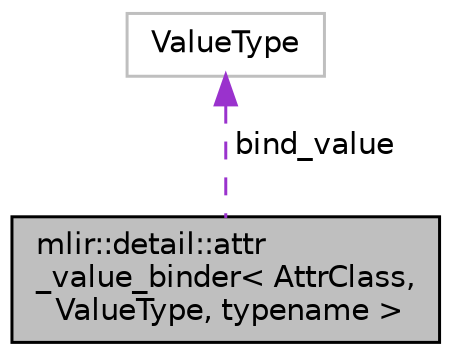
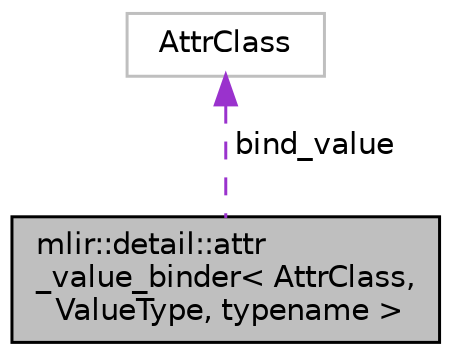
node "ValueType": label "ValueType" -> "AttrClass"
